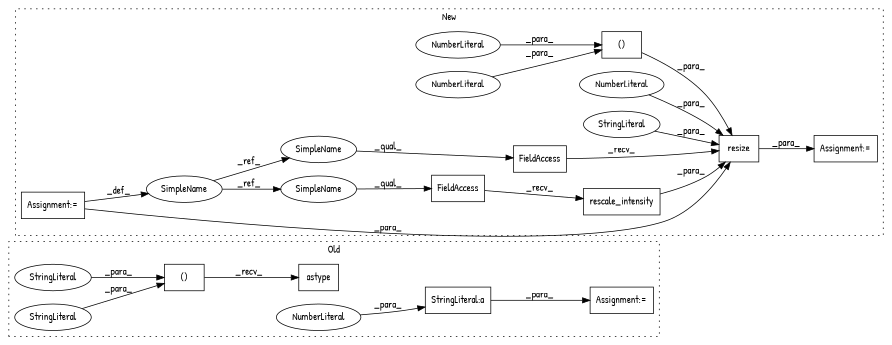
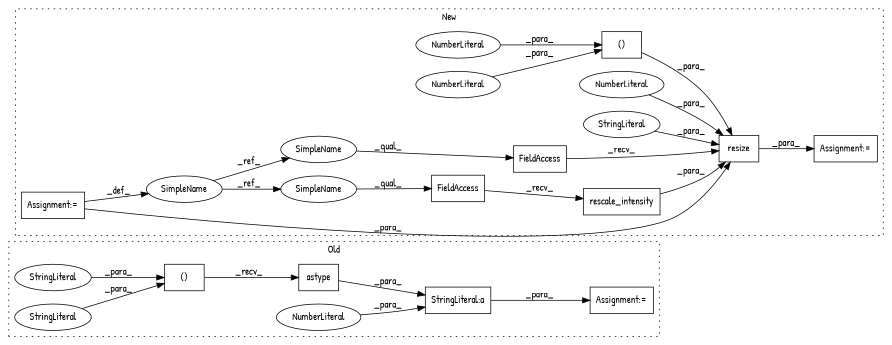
edge "astype" -> "StringLiteral:a": added, label "_para_"
